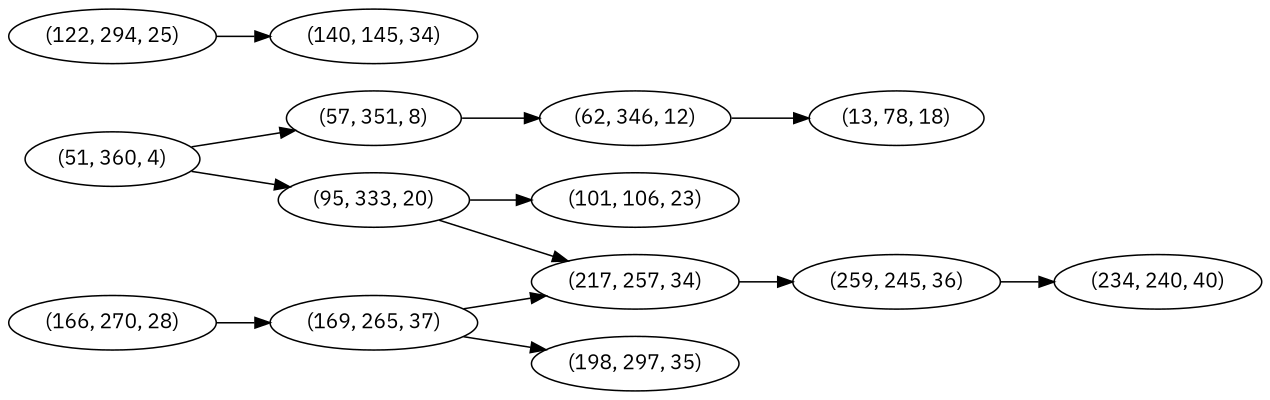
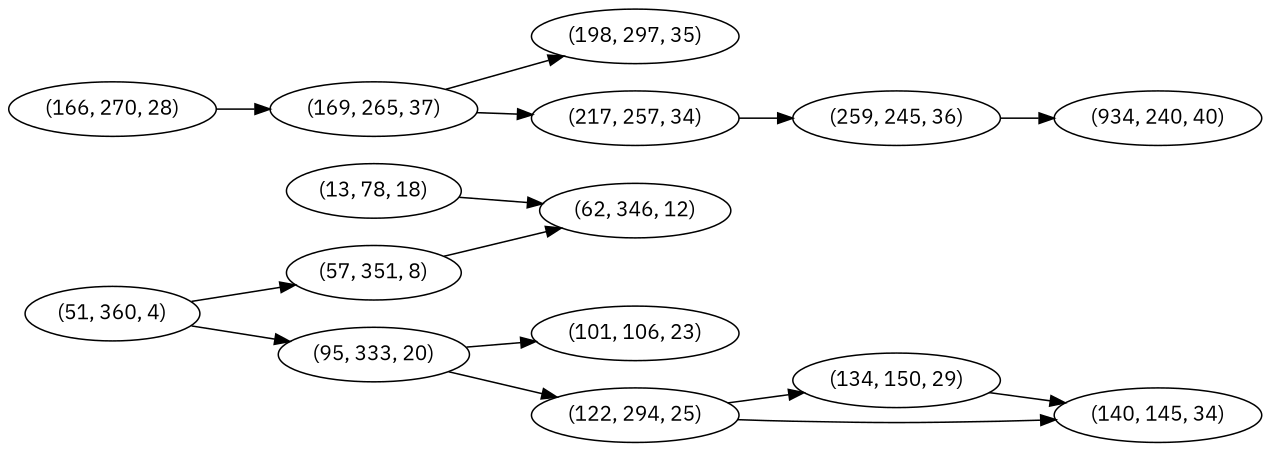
edge "(62, 346, 12)" -> "(13, 78, 18)": reversed
edge "(95, 333, 20)" -> "(217, 257, 34)": now "(95, 333, 20)" -> "(122, 294, 25)"
node "(234, 240, 40)": label "(234, 240, 40)" -> "(934, 240, 40)"
node "(134, 150, 29)": added
